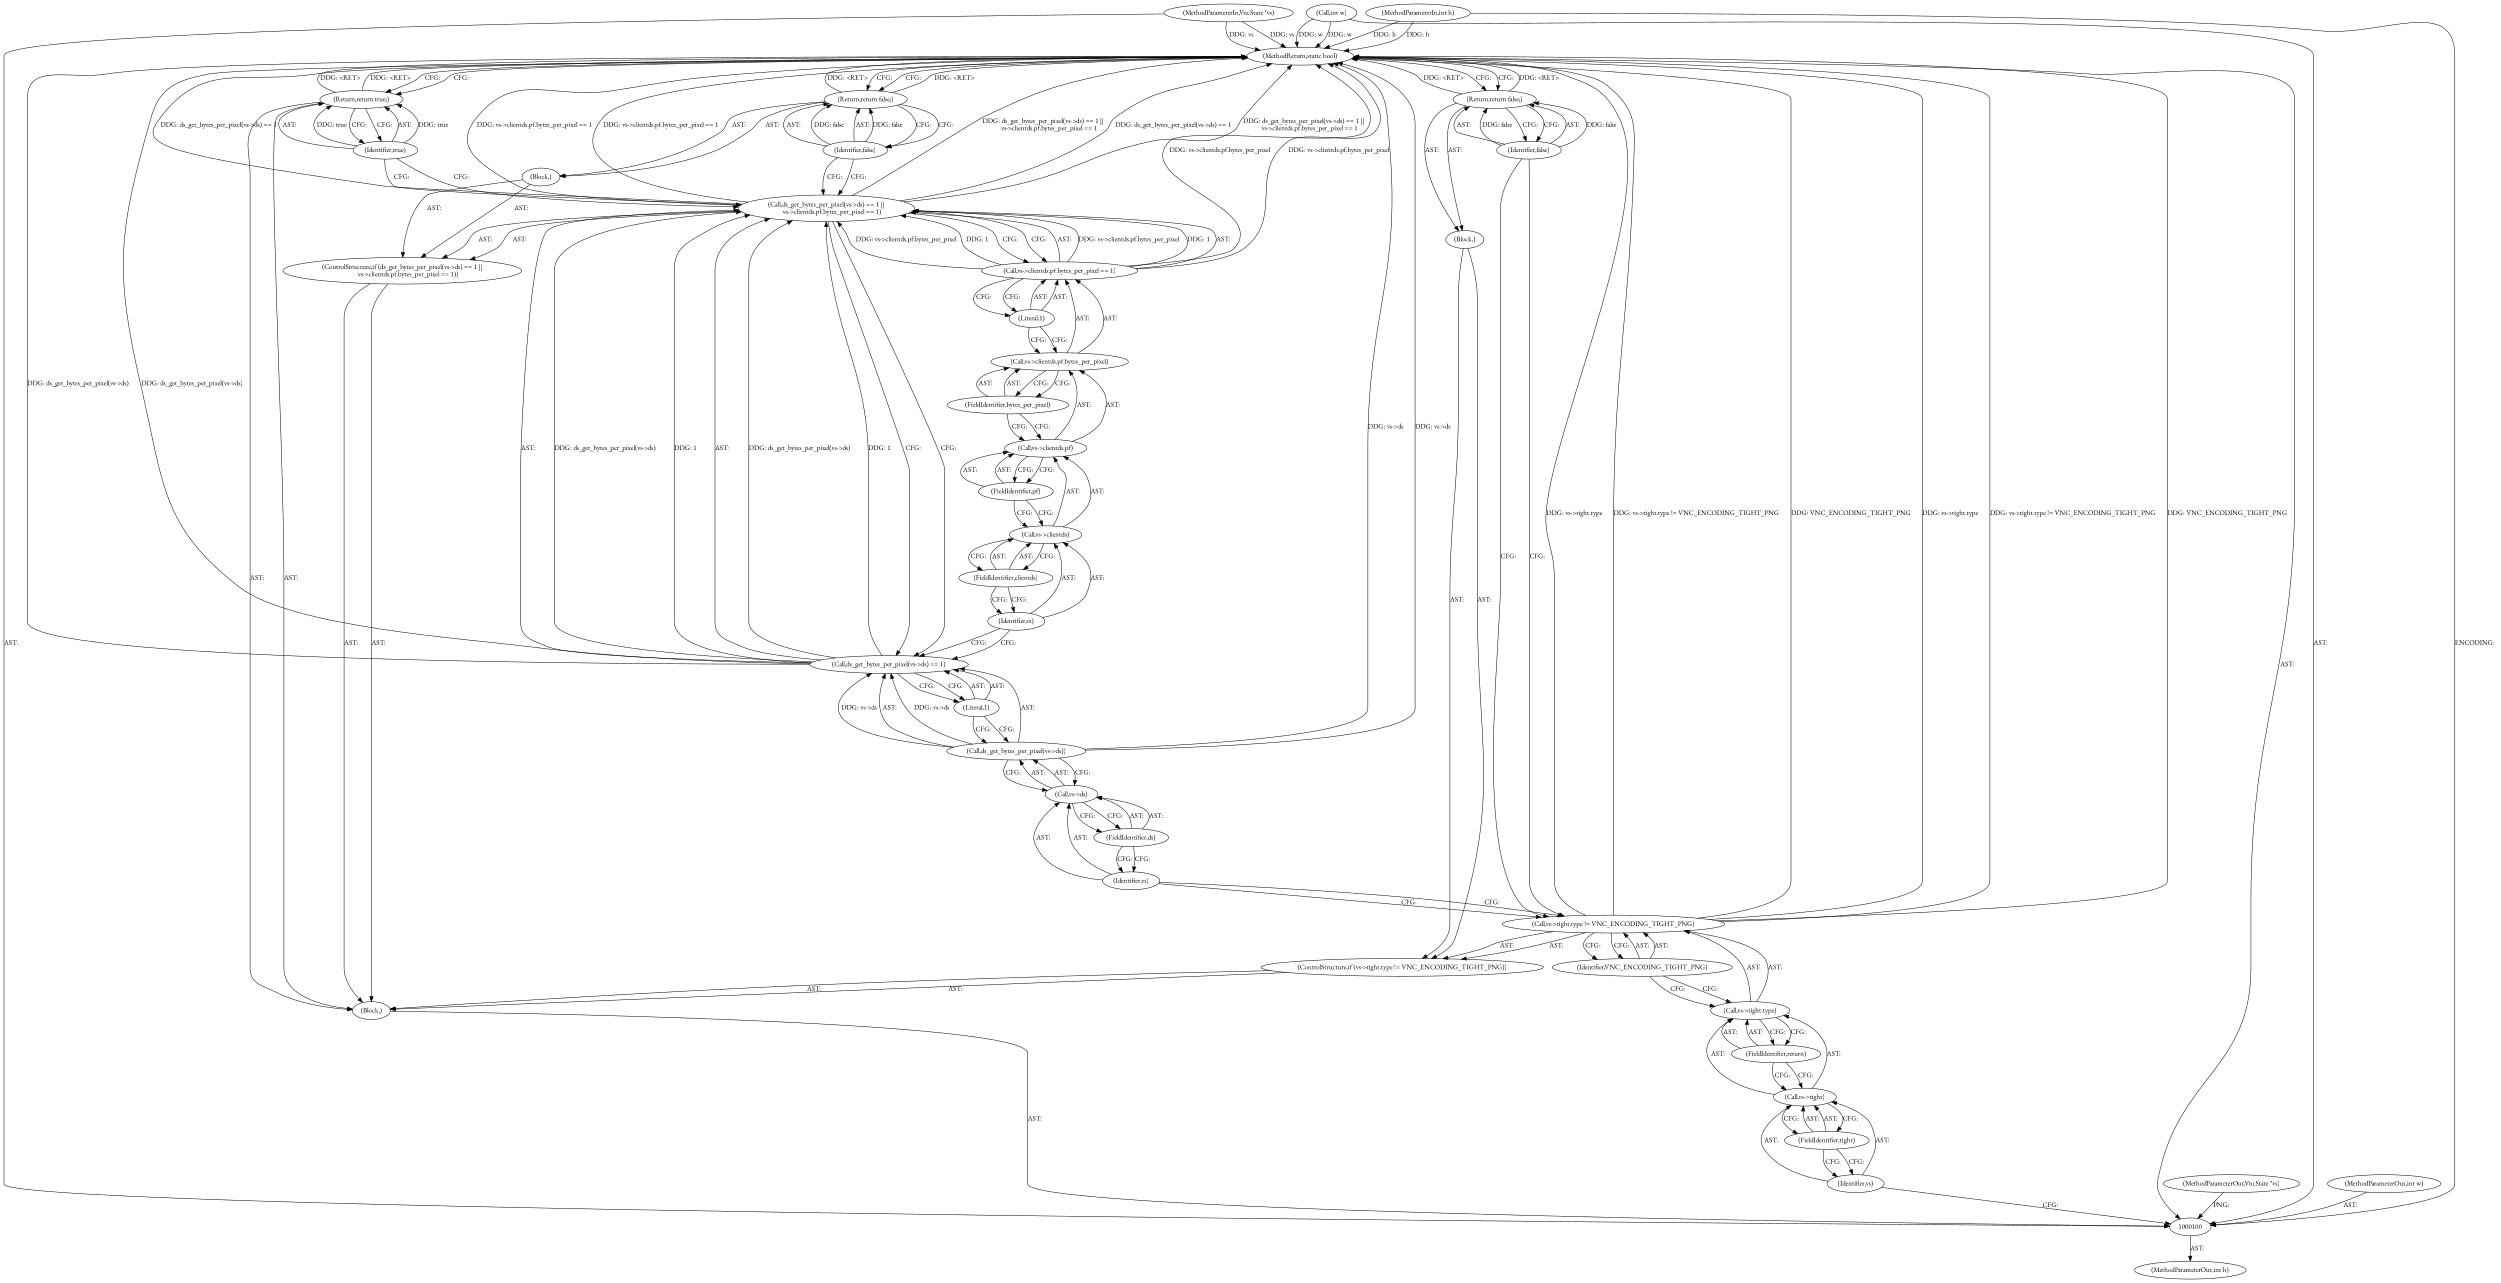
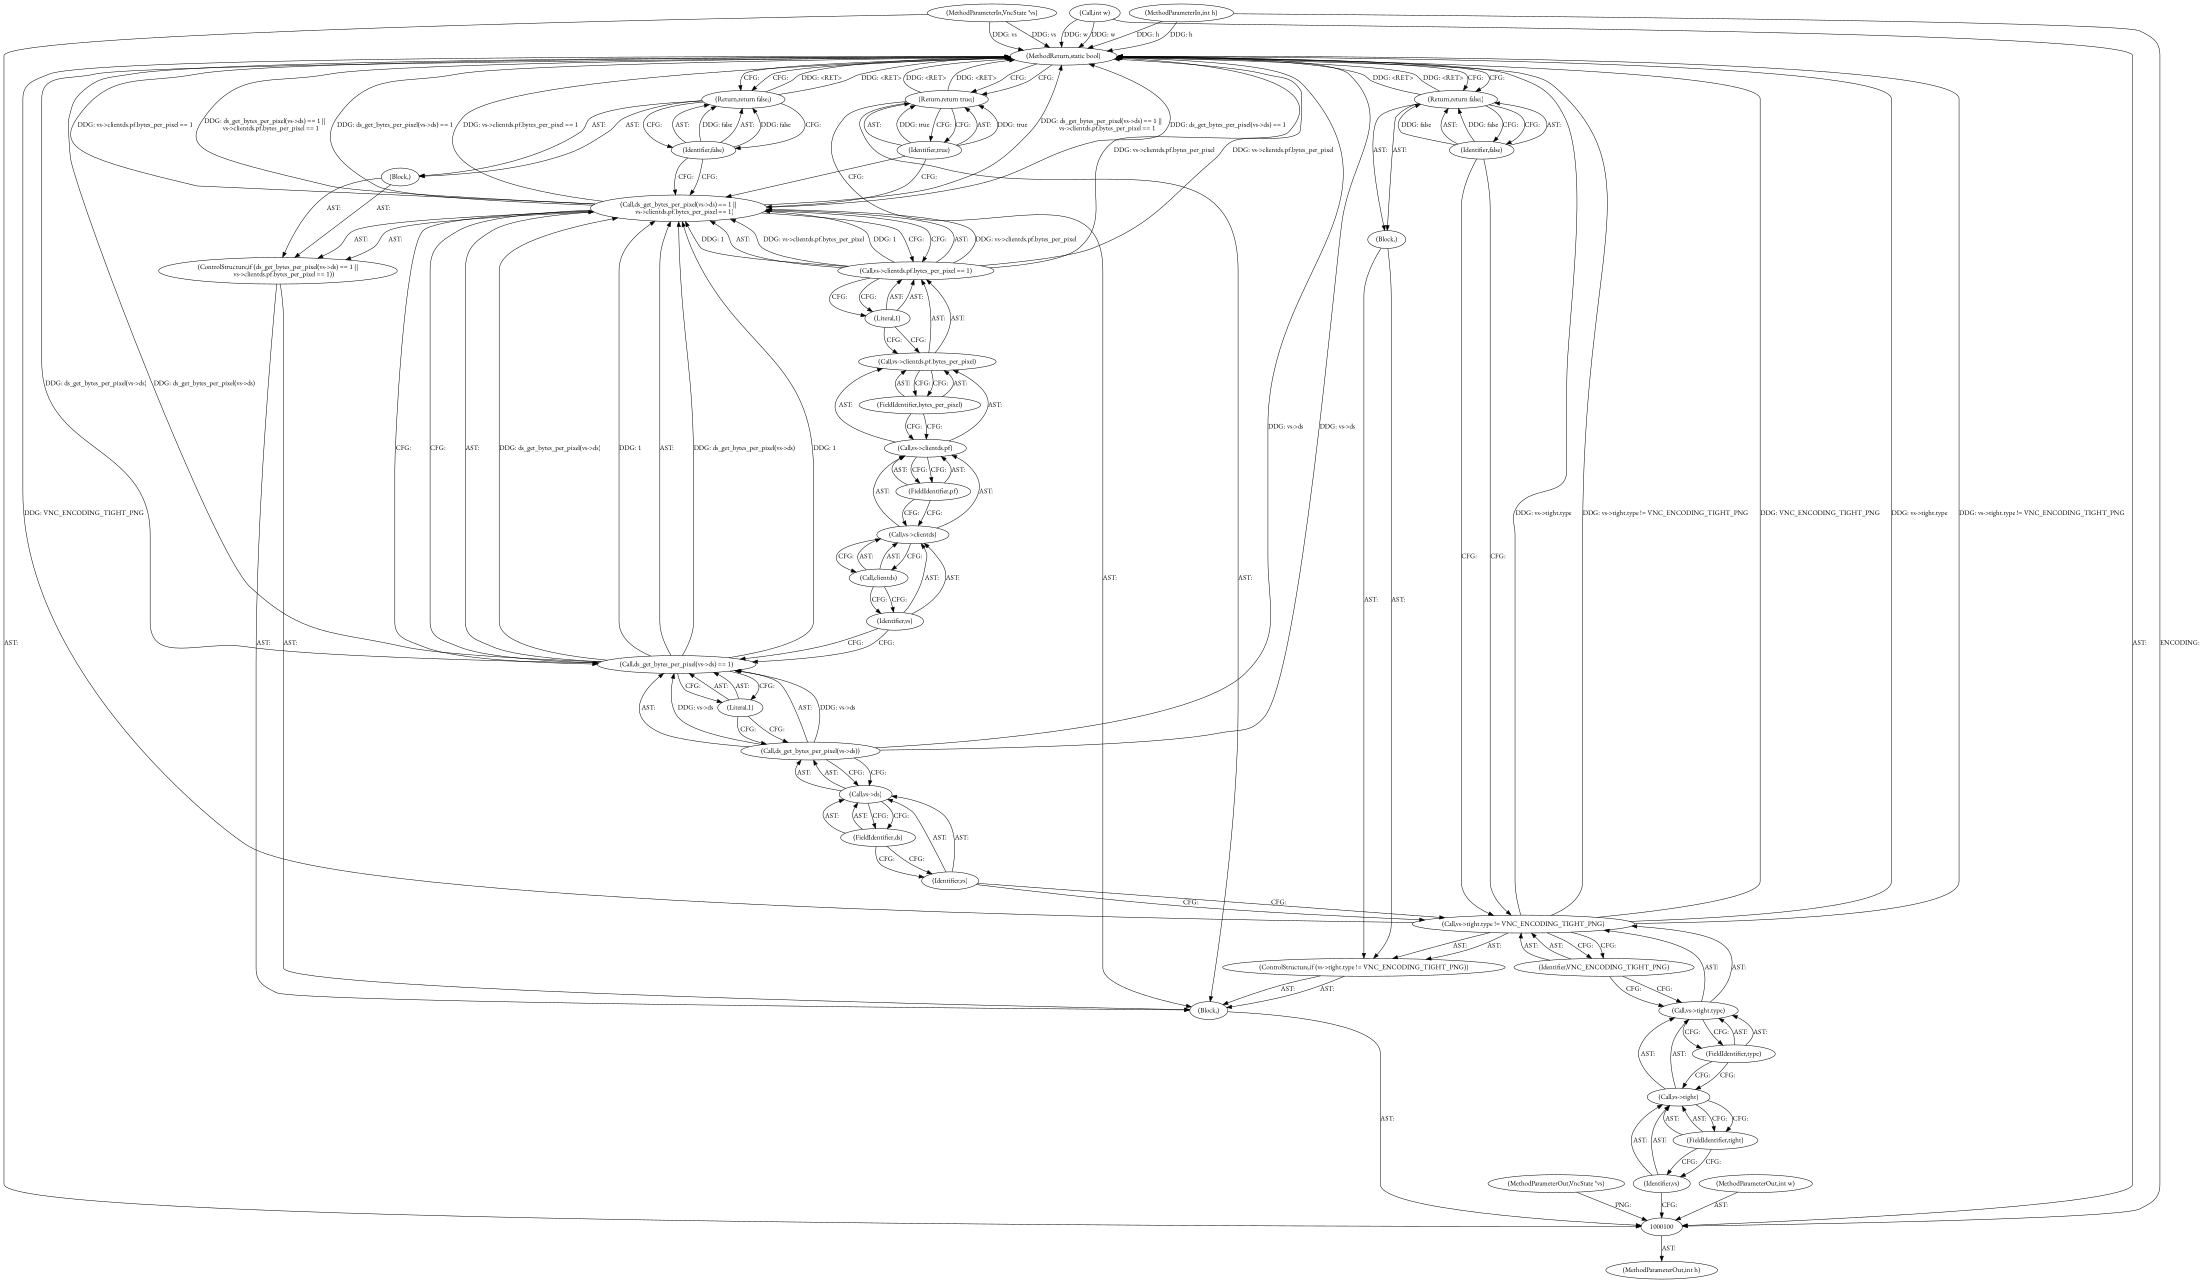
edge "(MethodReturn,static bool)" -> "1000100": removed, label "AST:"
node "(FieldIdentifier,clientds)": label "(FieldIdentifier,clientds)" -> "(Call,clientds)"
node "(FieldIdentifier,return)": label "(FieldIdentifier,return)" -> "(FieldIdentifier,type)"
